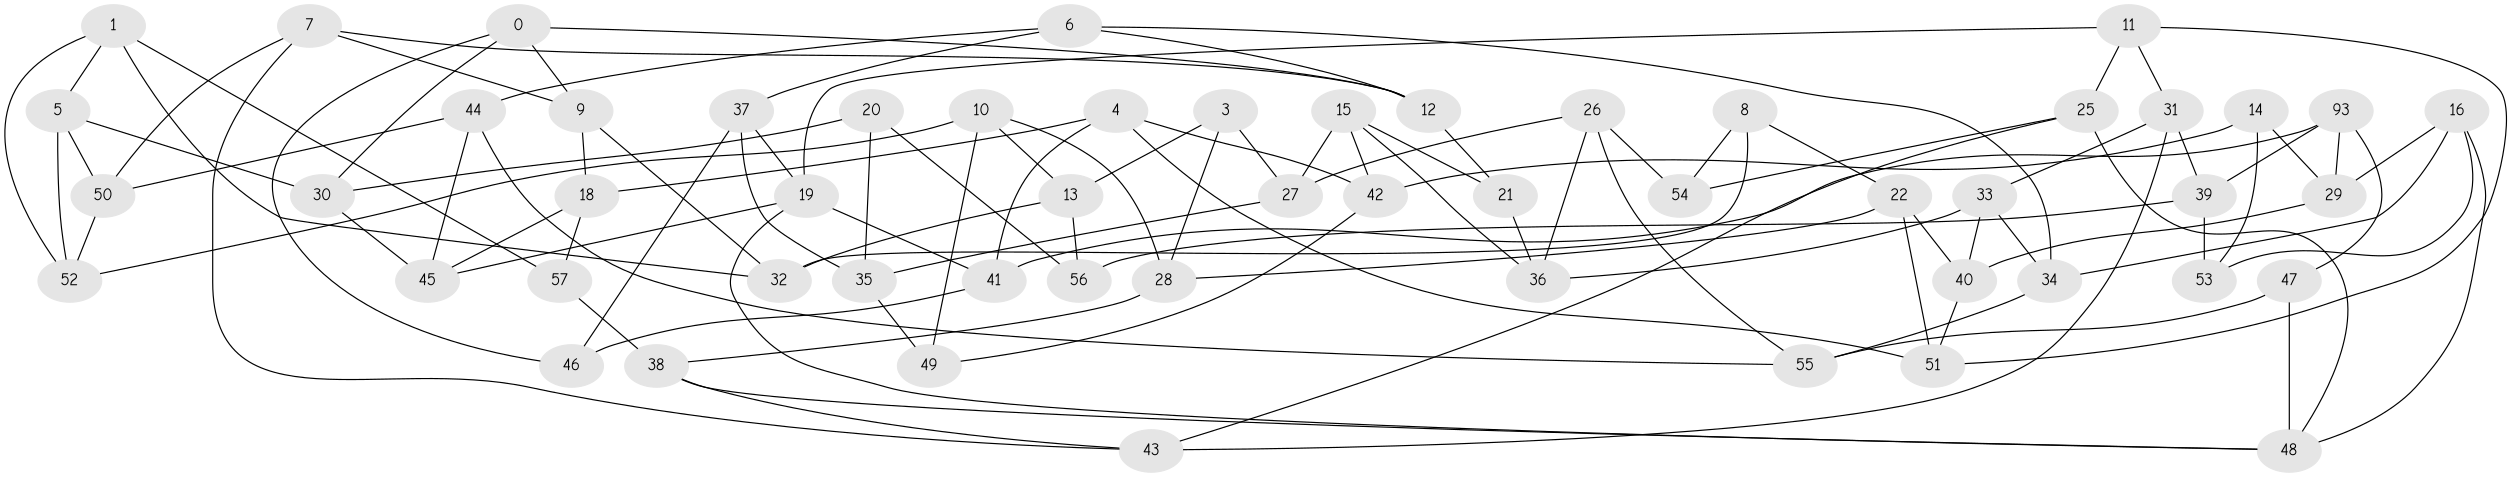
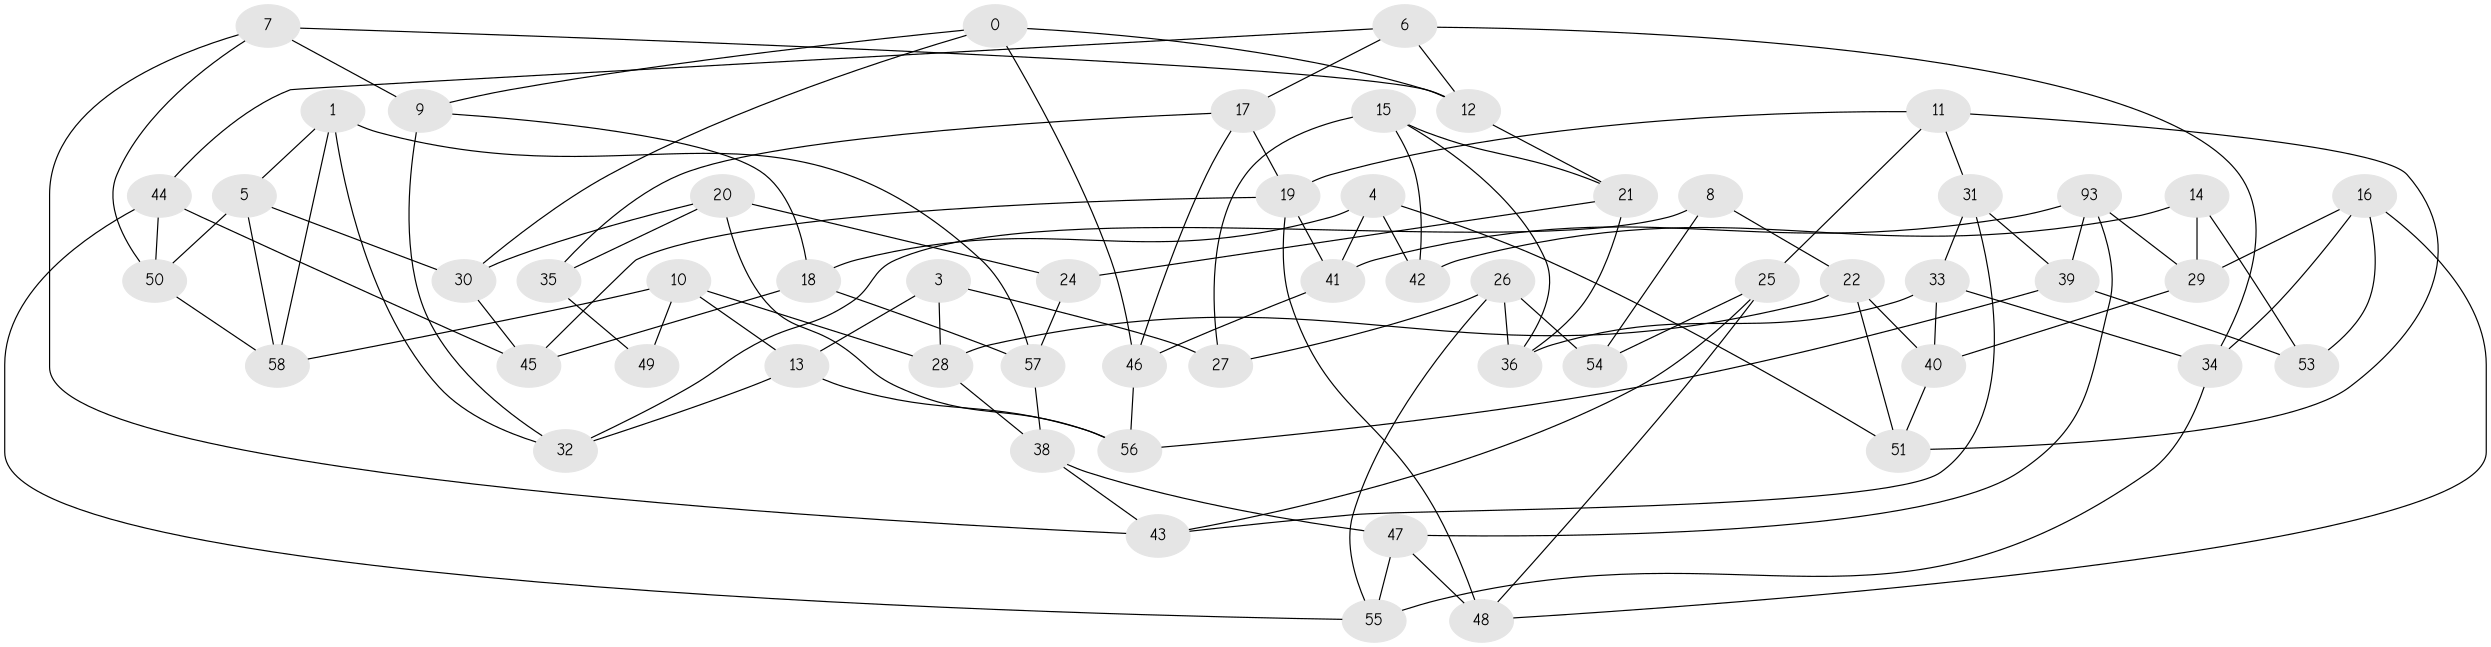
node "37": label "37" -> "17"
edge "27" -- "35": removed
node "52": label "52" -> "58"
node "24": added
edge "42" -- "49": removed
edge "46" -- "56": added
edge "38" -- "48": now "38" -- "47"
